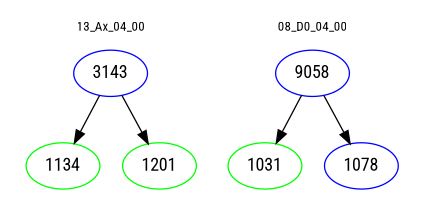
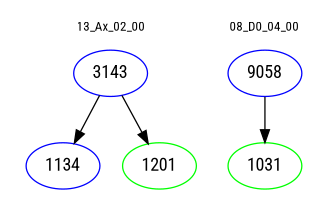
cluster "13_Ax_04_00": label "13_Ax_04_00" -> "13_Ax_02_00"
node "1134": color green -> blue
node "1078": removed
